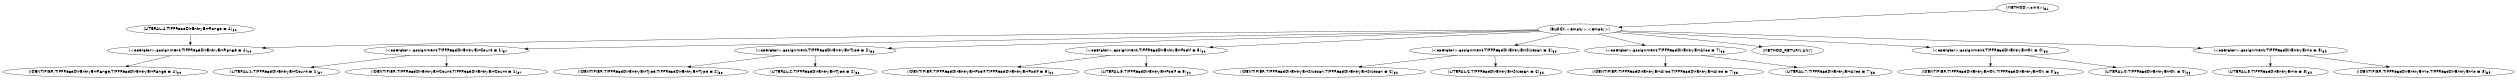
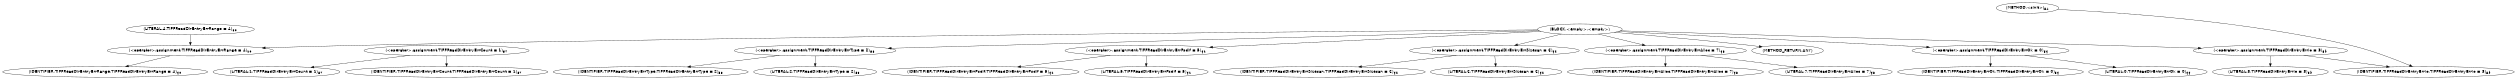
edge "(METHOD,<sinit>)" -> "(BLOCK,<empty>,<empty>)": now "(METHOD,<sinit>)" -> "(IDENTIFIER,TIFFReadDirEntryErrIo,TIFFReadDirEntryErrIo = 3)"
edge "(BLOCK,<empty>,<empty>)" -> "(<operator>.assignment,TIFFReadDirEntryErrCount = 1)": removed
